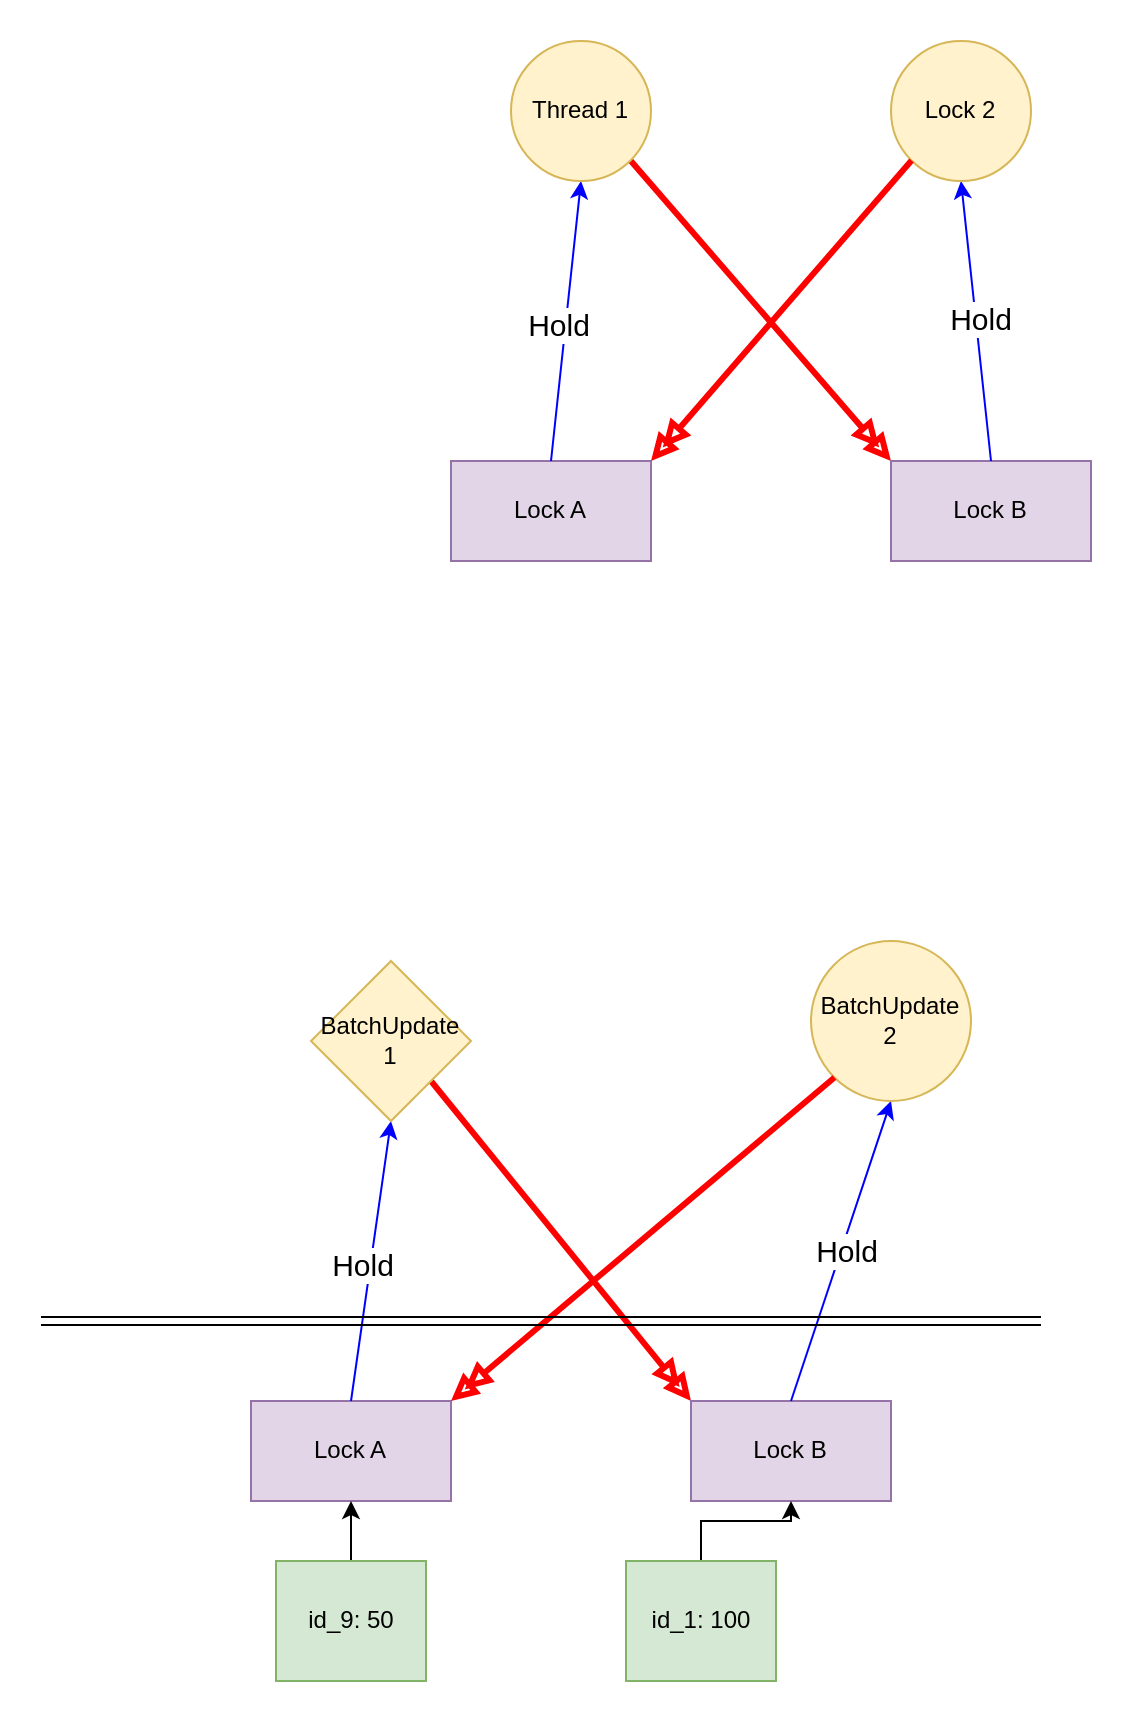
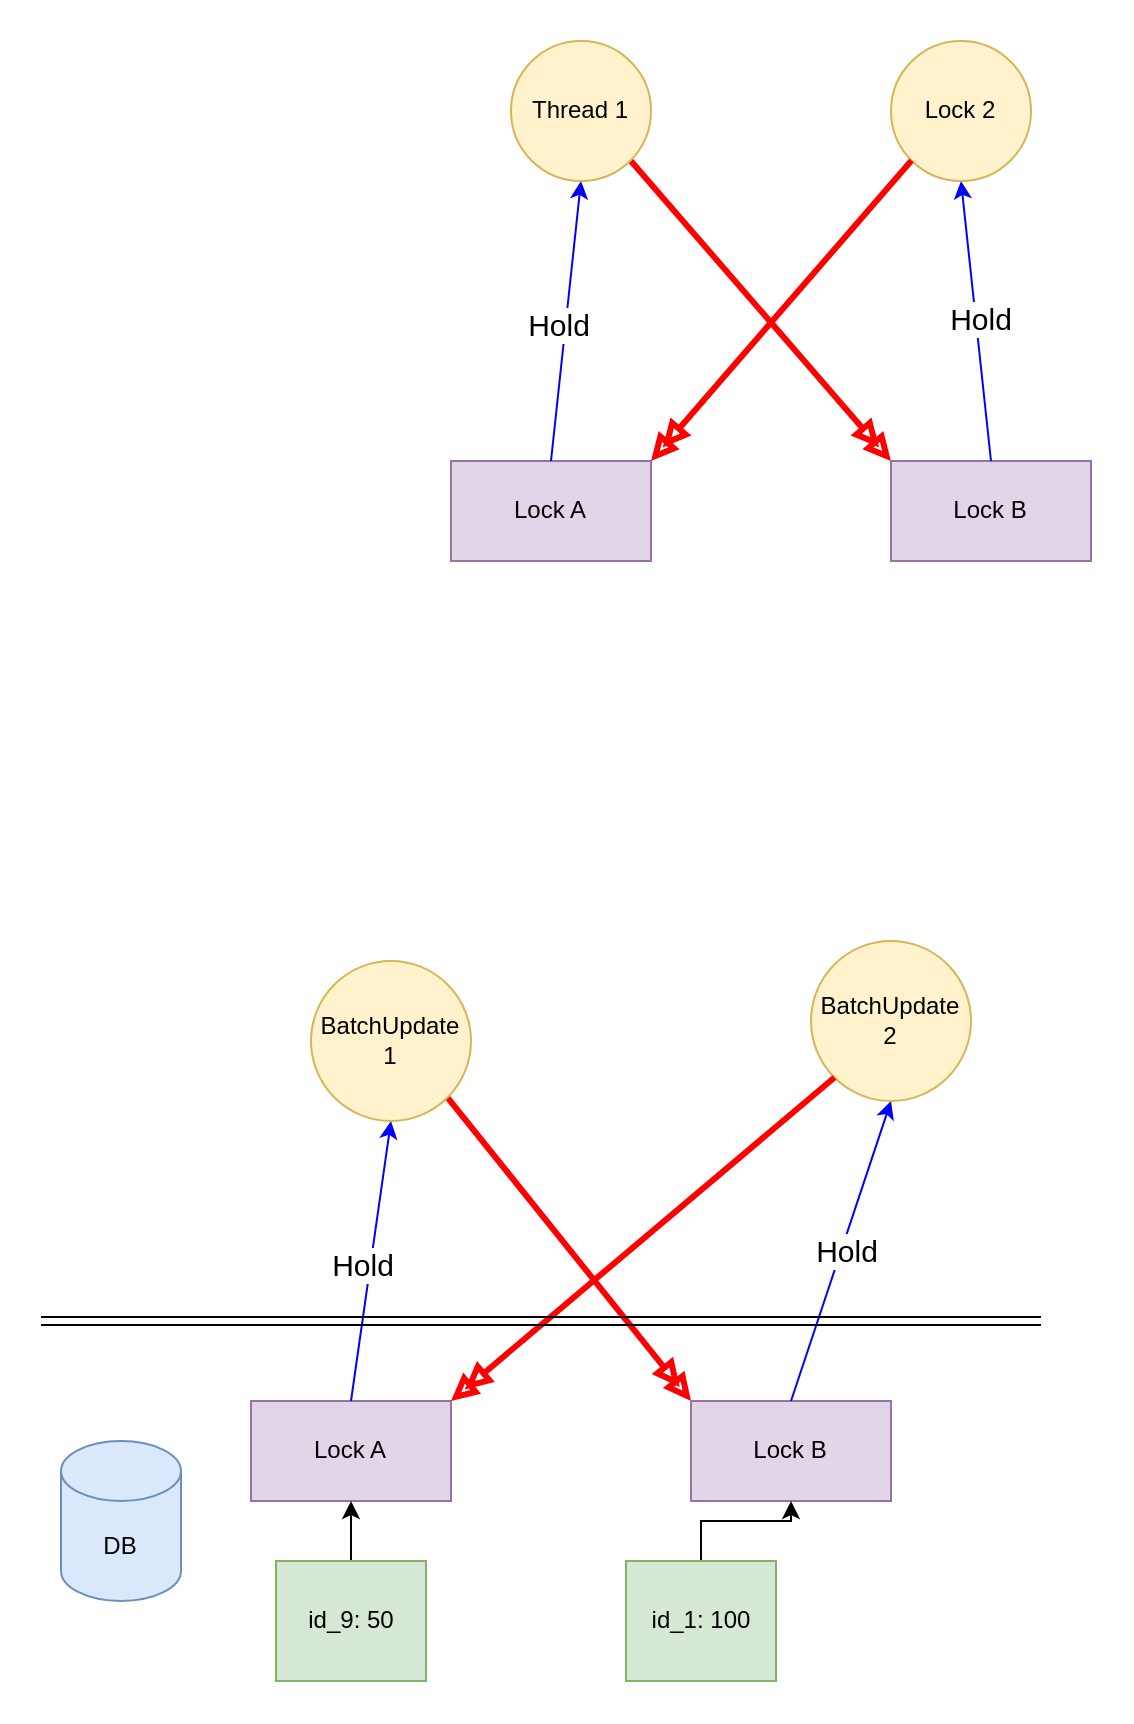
node "BatchUpdate 1": shape diamond -> ellipse
node "DB": added
